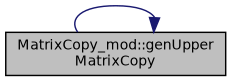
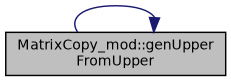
node "MatrixCopy_mod::genUpper MatrixCopy": label "MatrixCopy_mod::genUpper MatrixCopy" -> "MatrixCopy_mod::genUpper FromUpper"
